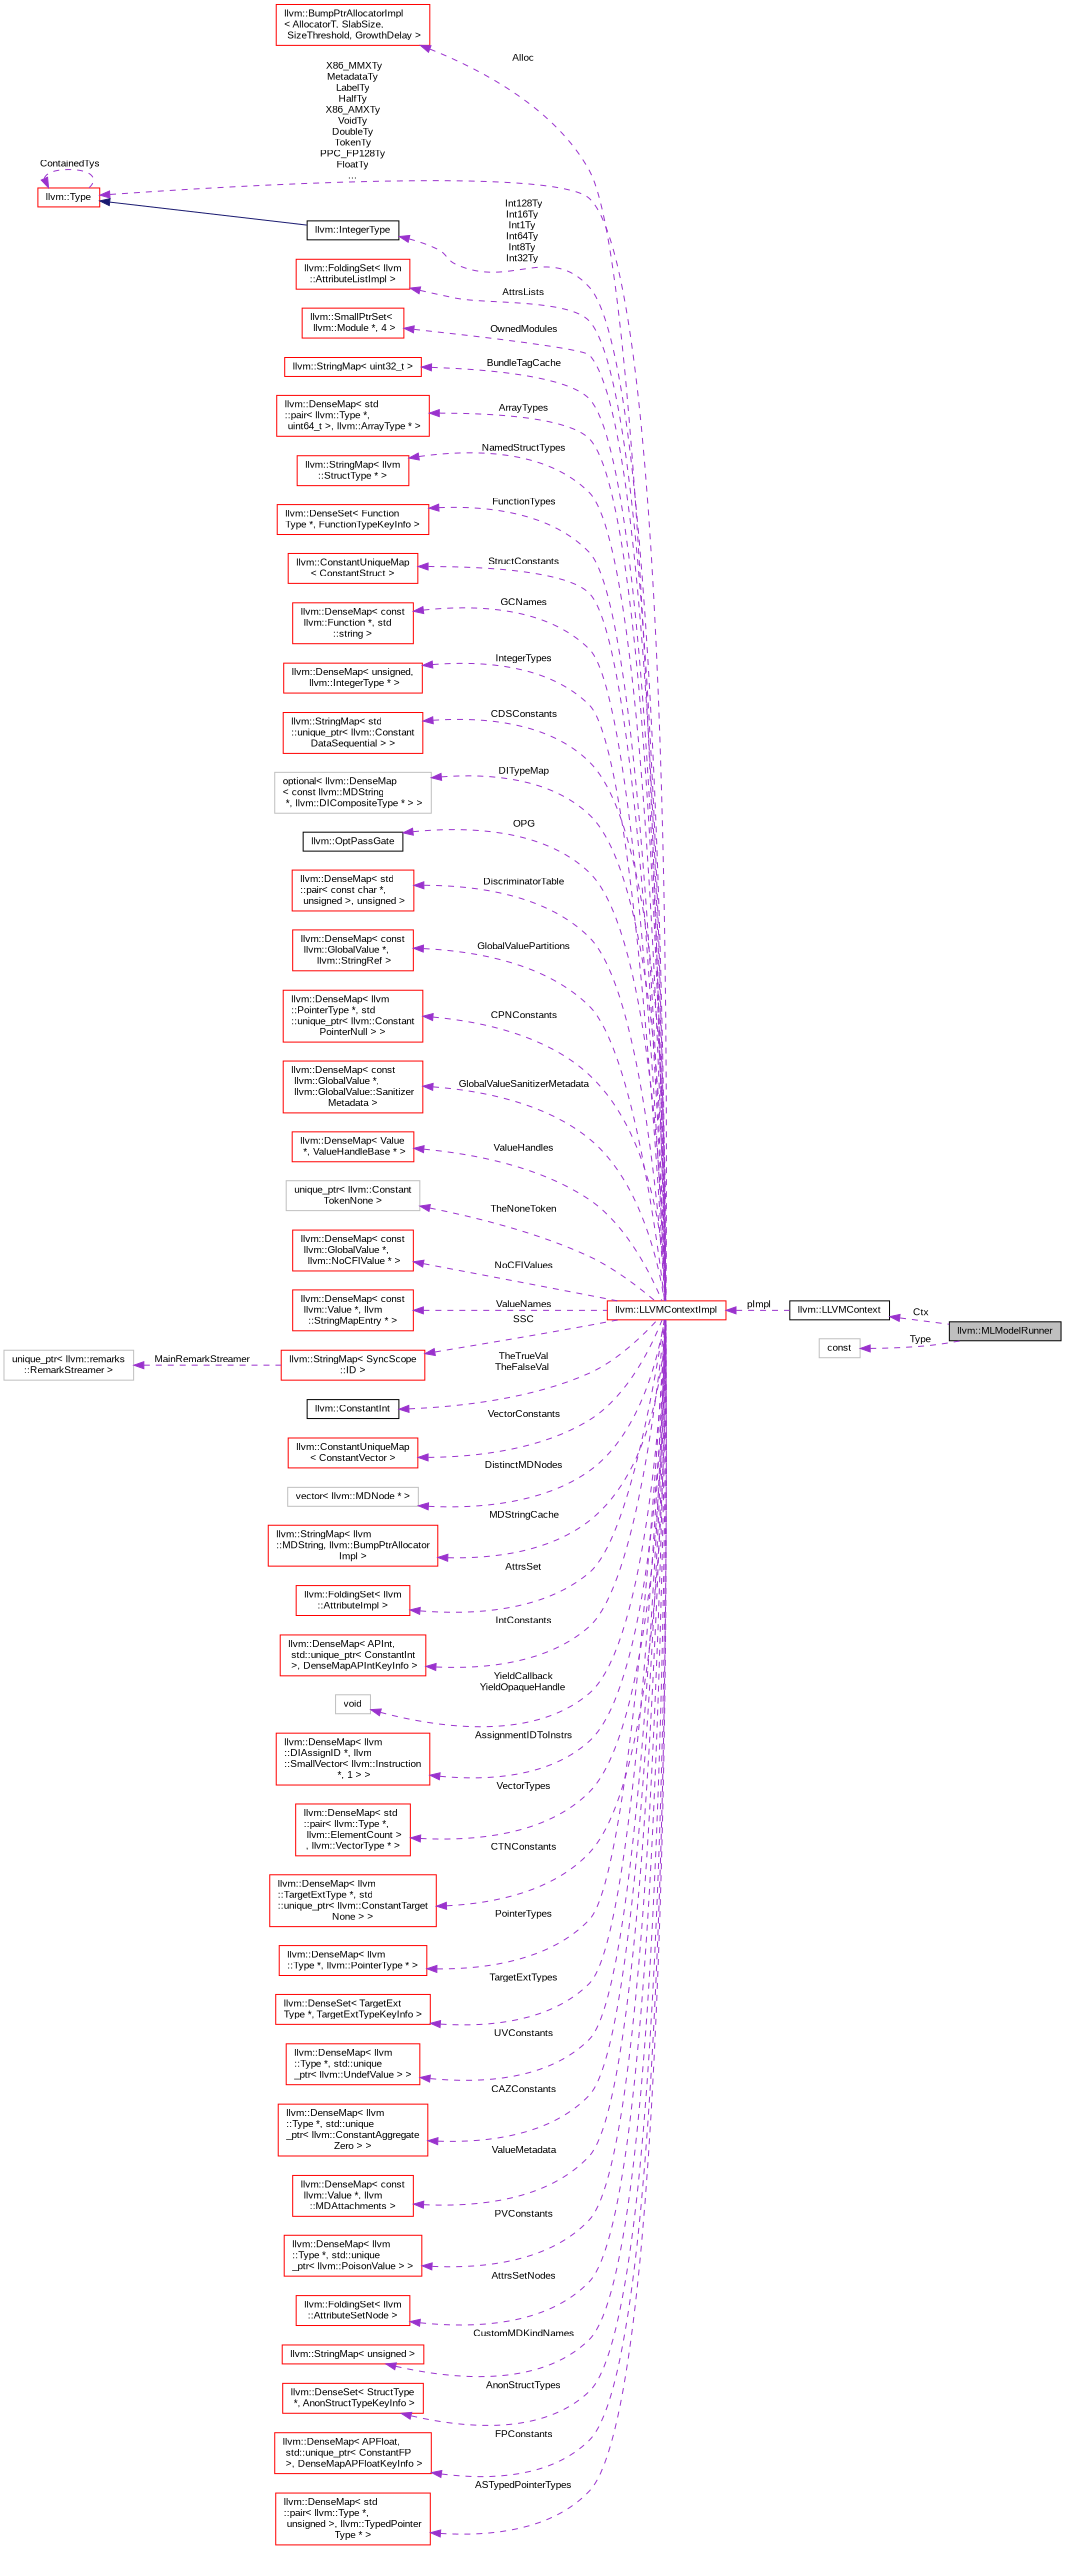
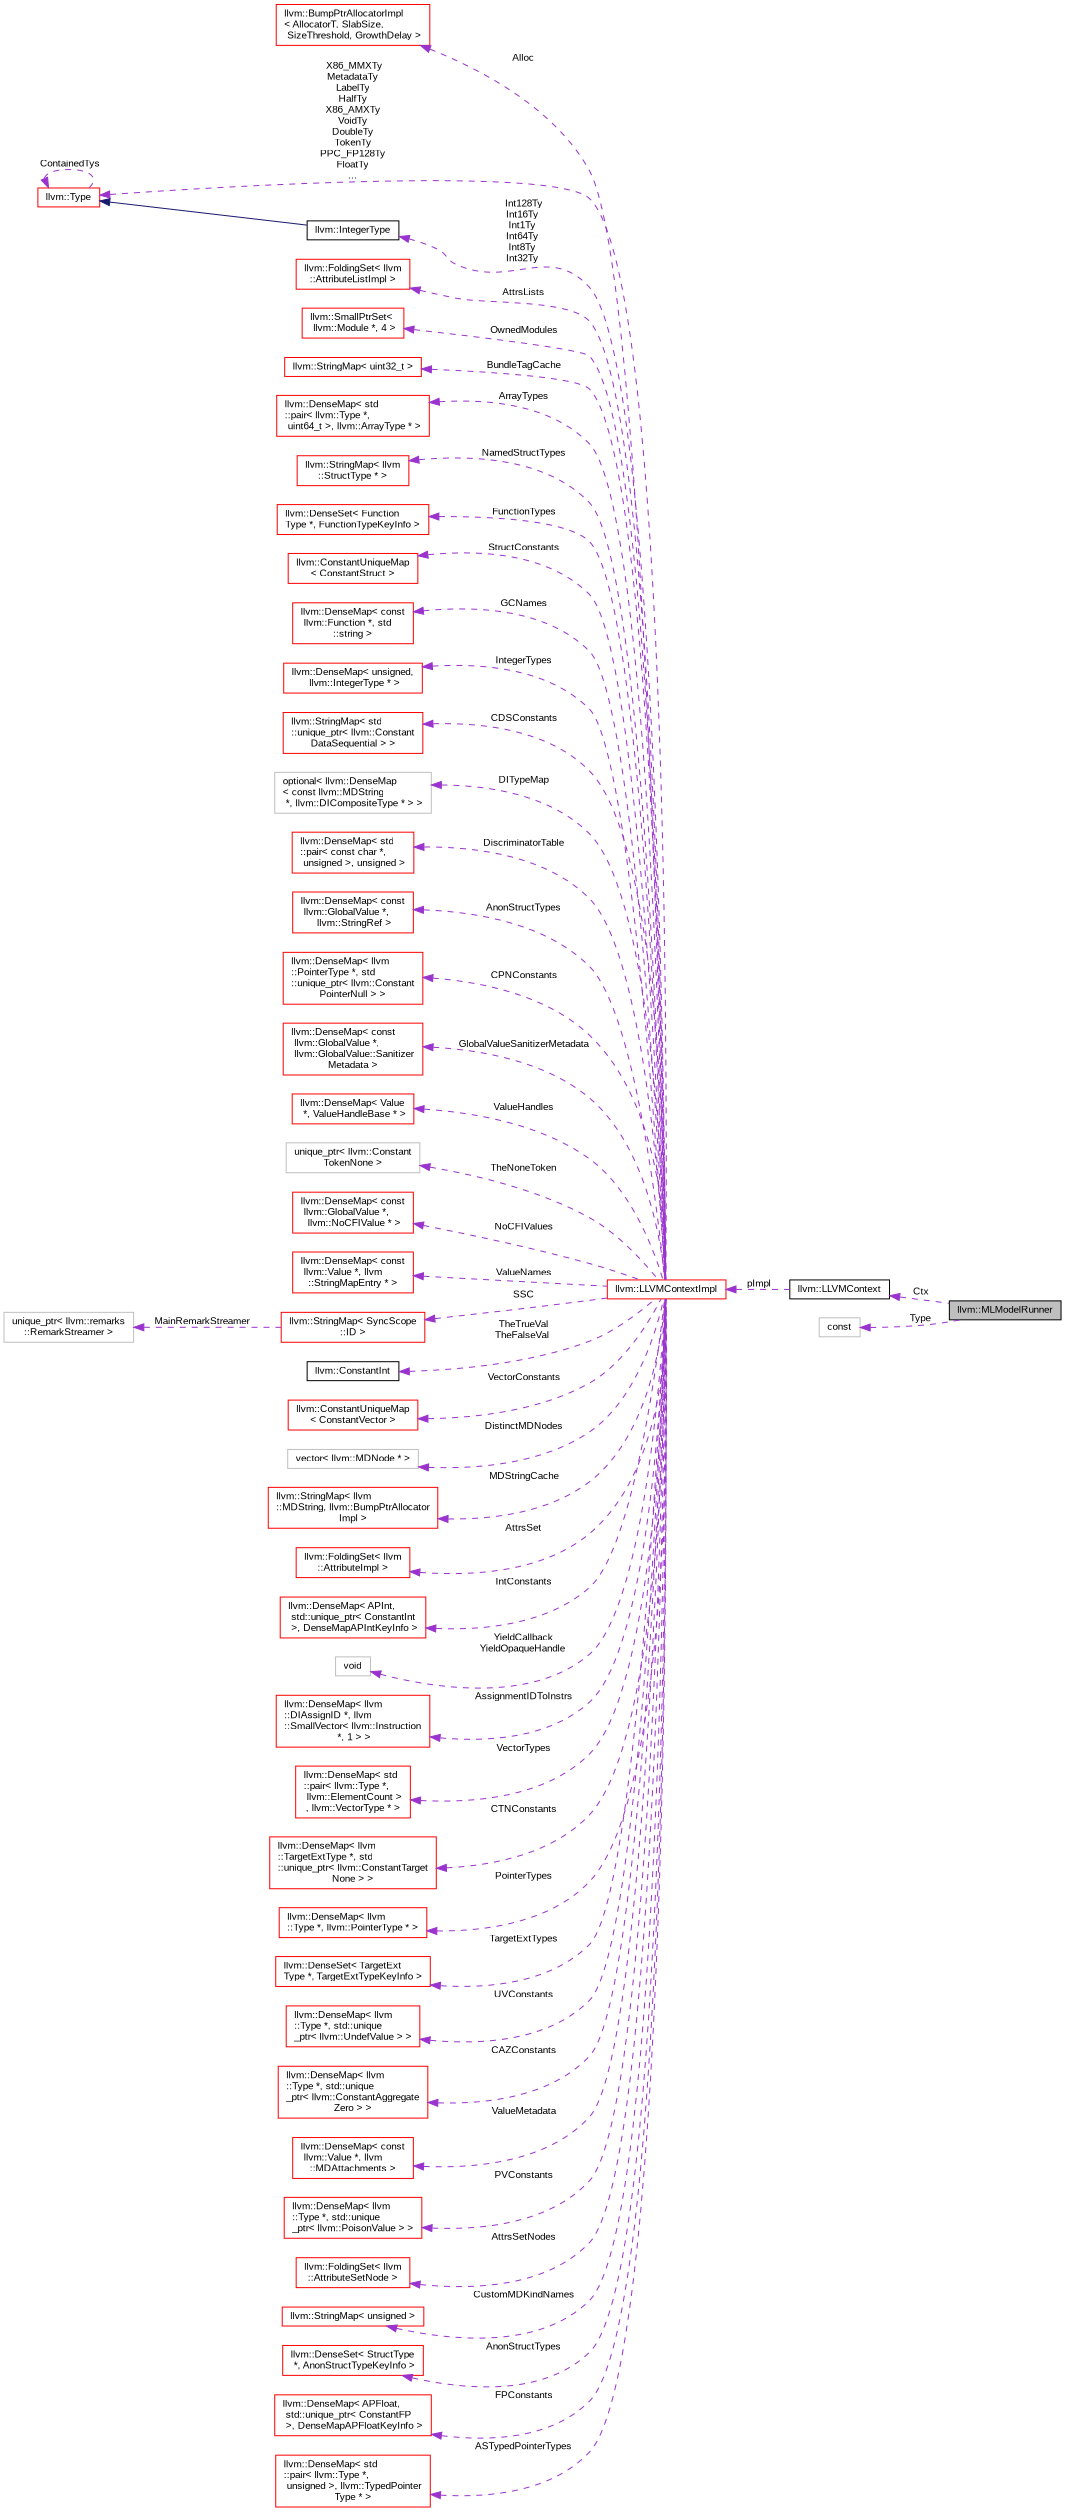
node "llvm::OptPassGate": removed
edge "llvm::LLVMContextImpl" -> "llvm::DenseMap< const llvm::GlobalValue *, llvm::StringRef >": label " GlobalValuePartitions" -> " AnonStructTypes"
